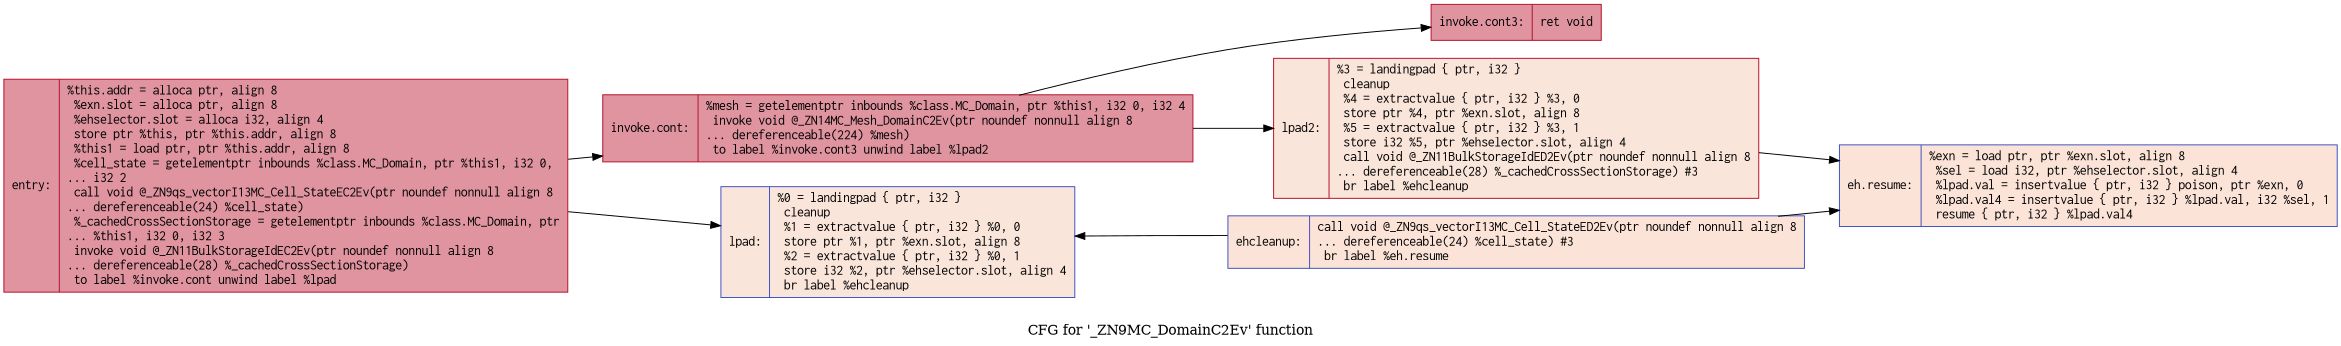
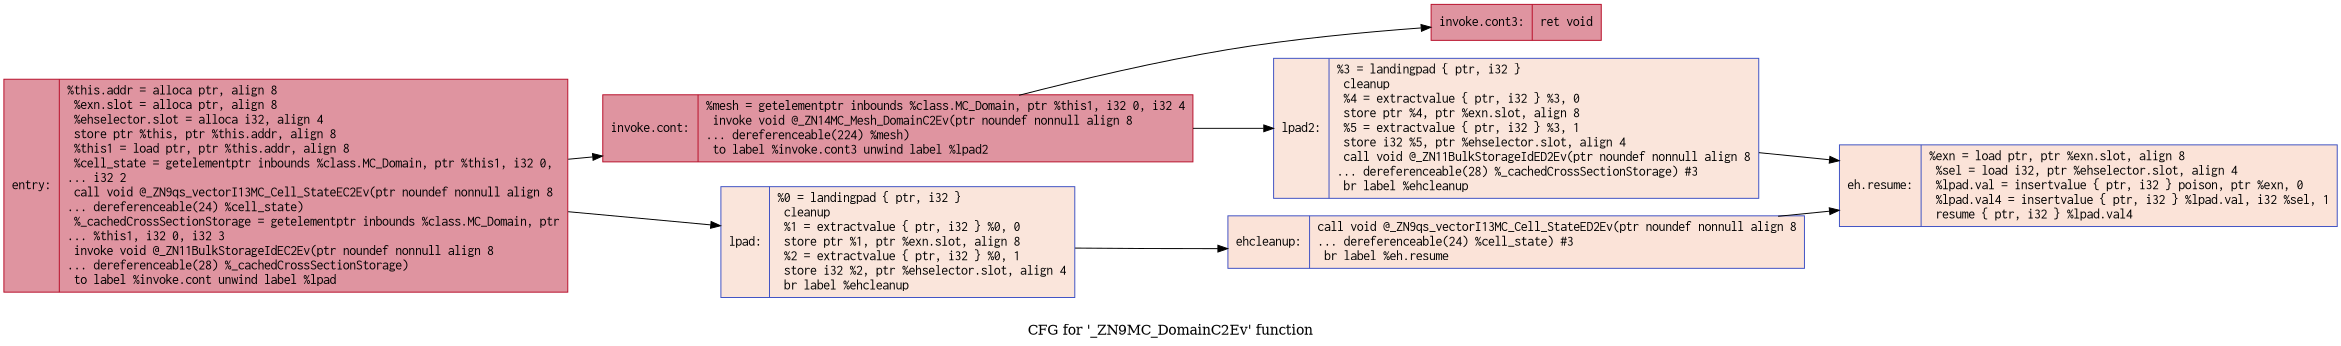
node "lpad2:": color #b70d28ff -> #3d50c3ff
edge "ehcleanup:" -> "lpad:": reversed
